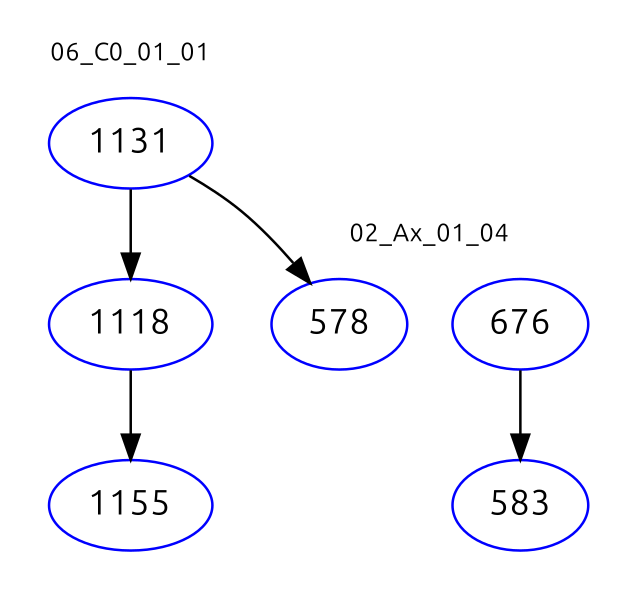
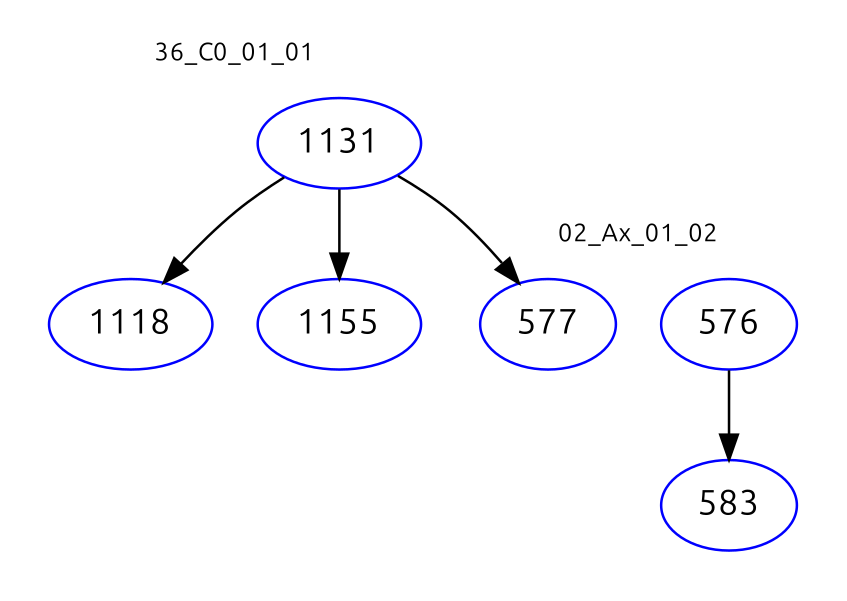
cluster "06_C0_01_01": label "06_C0_01_01" -> "36_C0_01_01"
cluster "02_Ax_01_04": label "02_Ax_01_04" -> "02_Ax_01_02"
node "578": label "578" -> "577"
node "676": label "676" -> "576"
edge "1118" -> "1155": now "1131" -> "1155"
